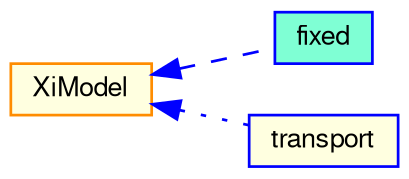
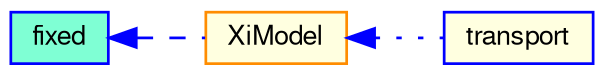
edge "fixed" -> "XiModel": reversed
